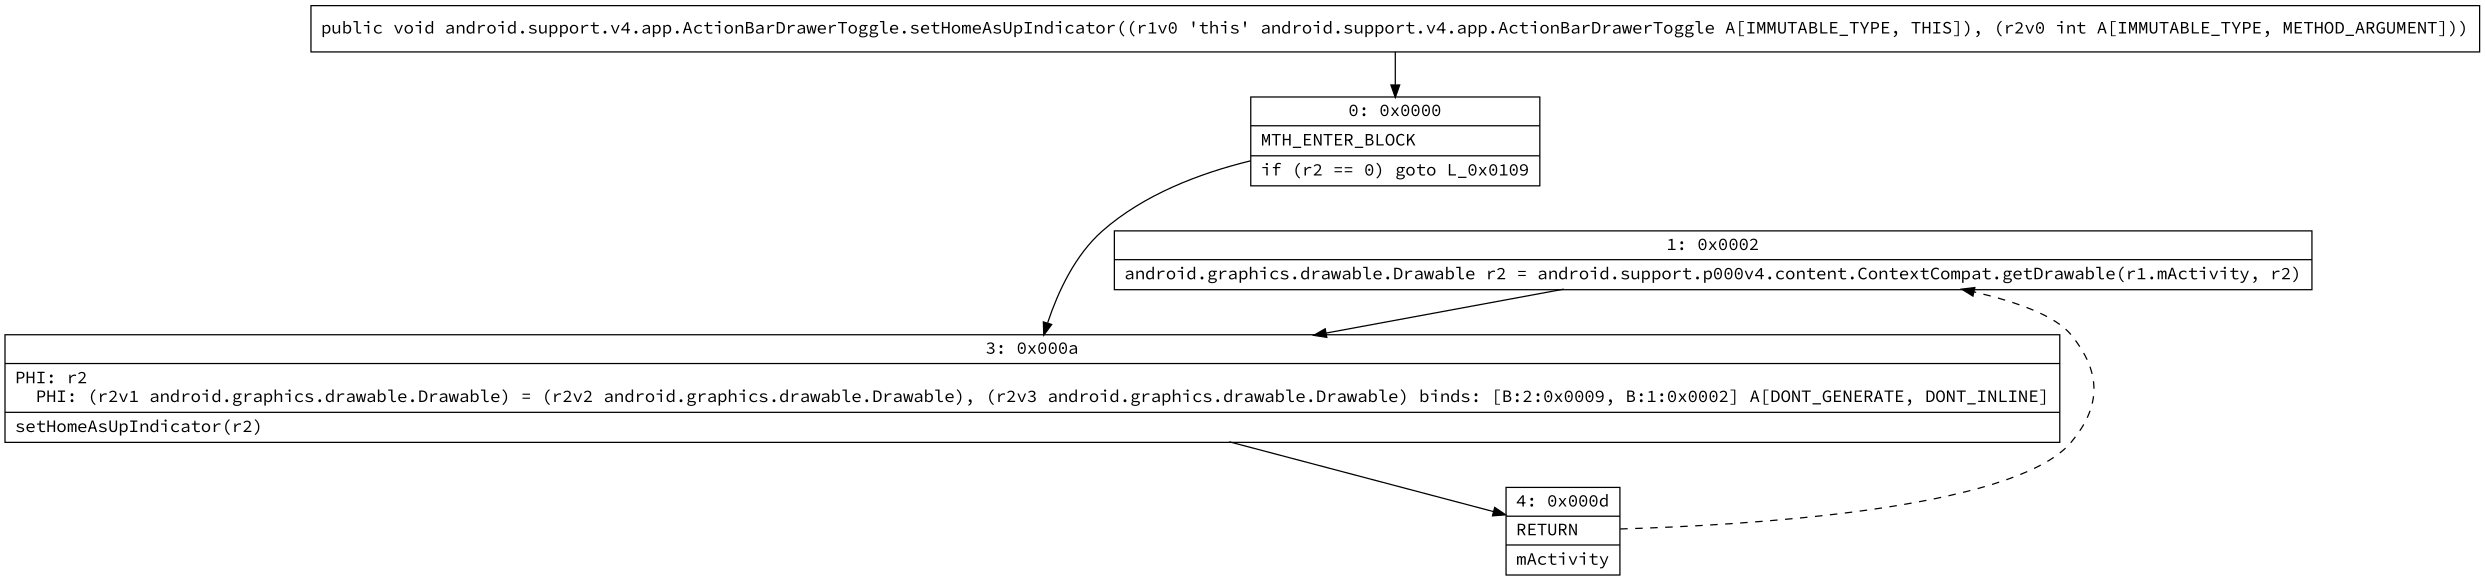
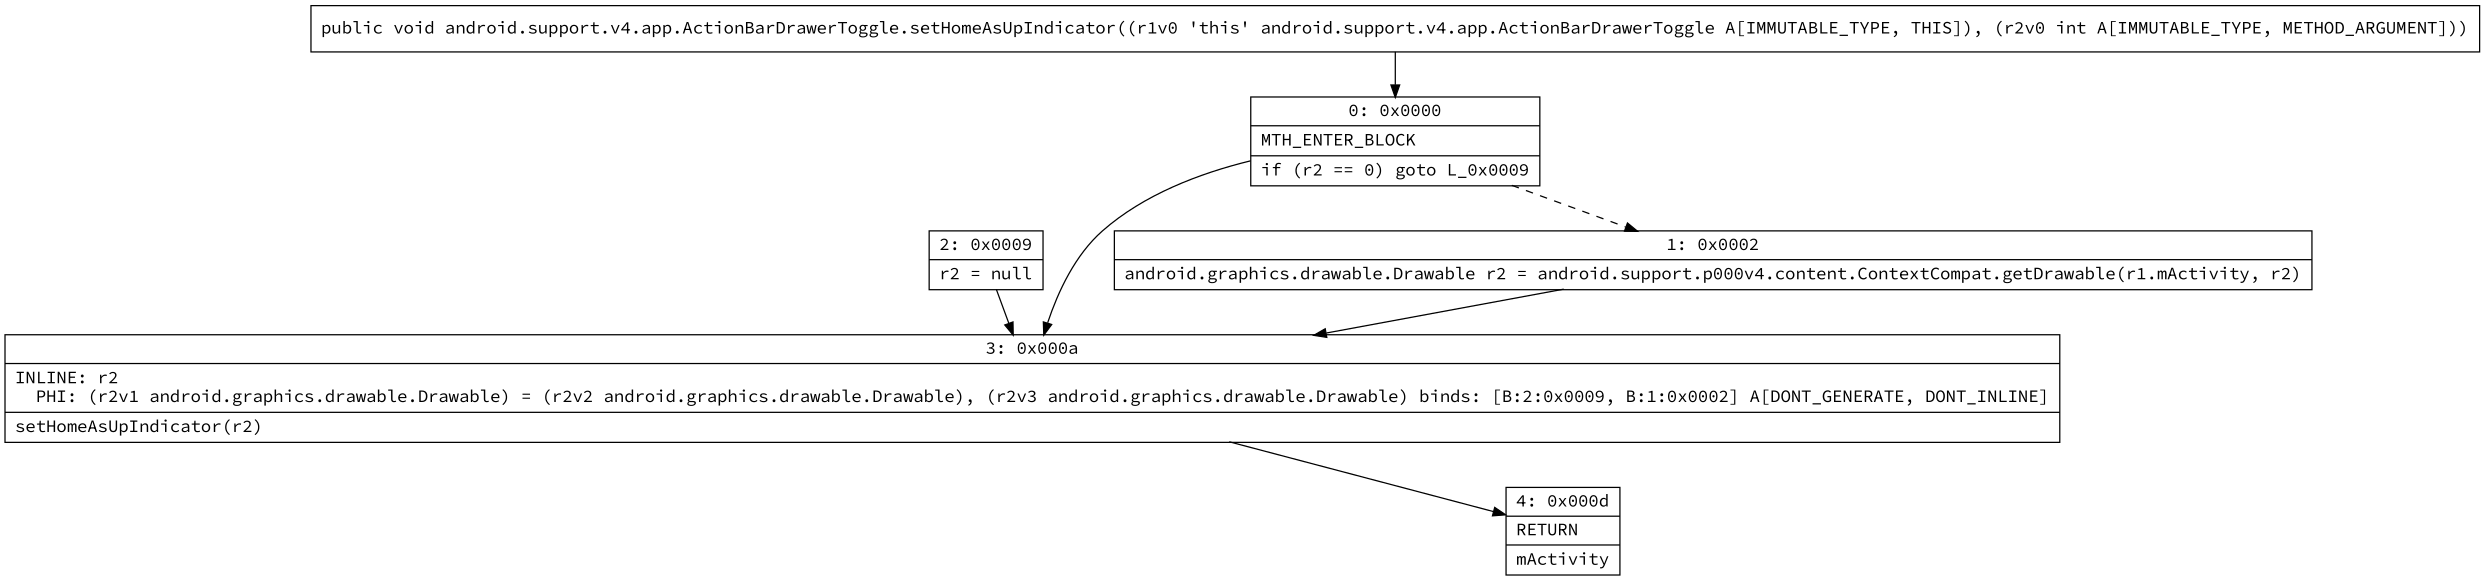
node "0: 0x0000": text "if (r2 == 0) goto L_0x0109" -> "if (r2 == 0) goto L_0x0009"
node "2: 0x0009": added
node "3: 0x000a": text "PHI: r2" -> "INLINE: r2"
edge "4: 0x000d" -> "1: 0x0002": now "0: 0x0000" -> "1: 0x0002"
